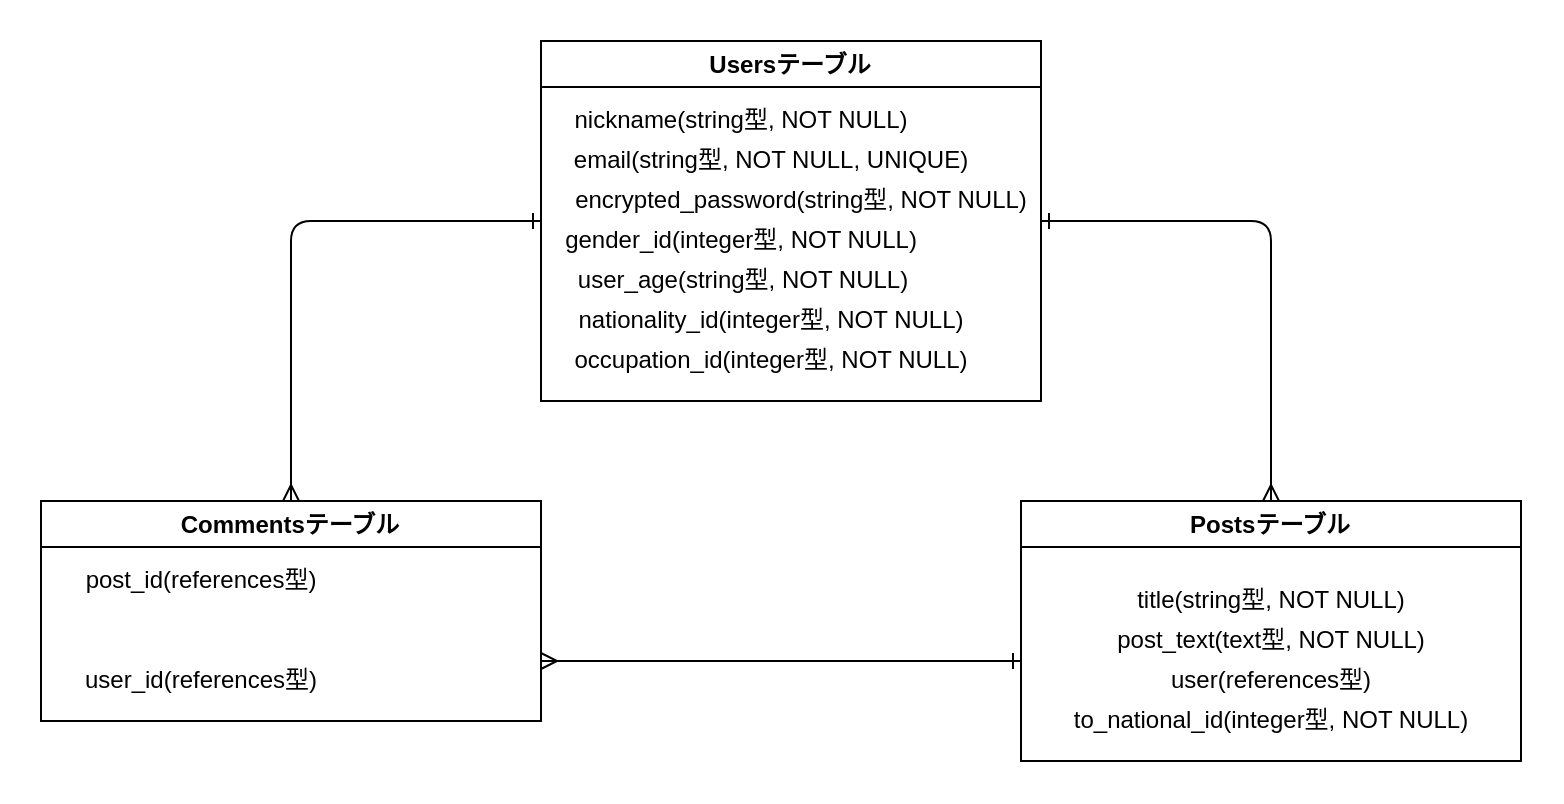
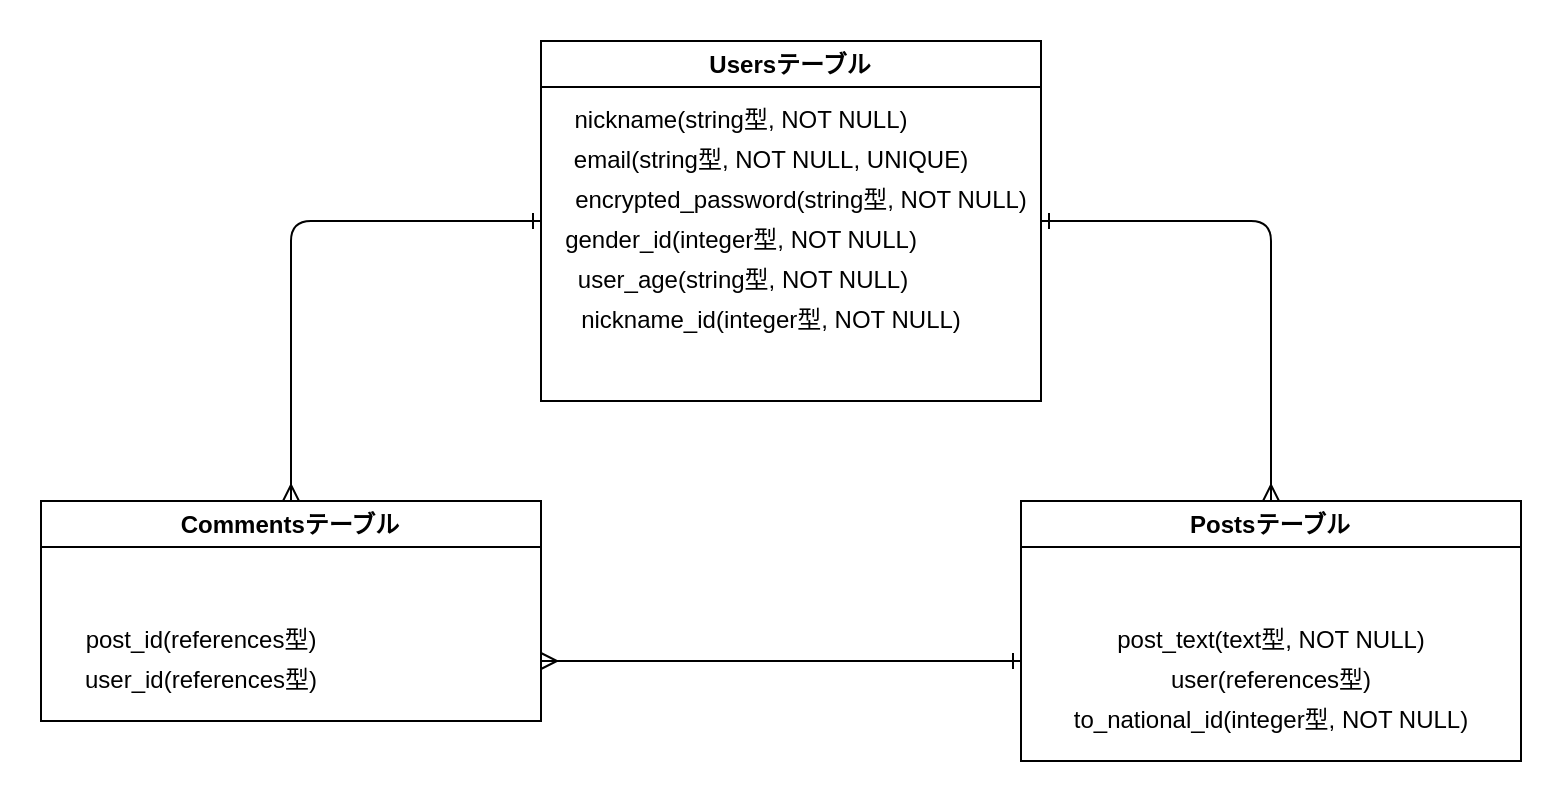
node "nationality_id(integer型, NOT NULL)": label "nationality_id(integer型, NOT NULL)" -> "nickname_id(integer型, NOT NULL)"
node "occupation_id(integer型, NOT NULL)": removed
node "post_id(references型)": moved (201, 581) -> (201, 641)
node "title(string型, NOT NULL)": removed
